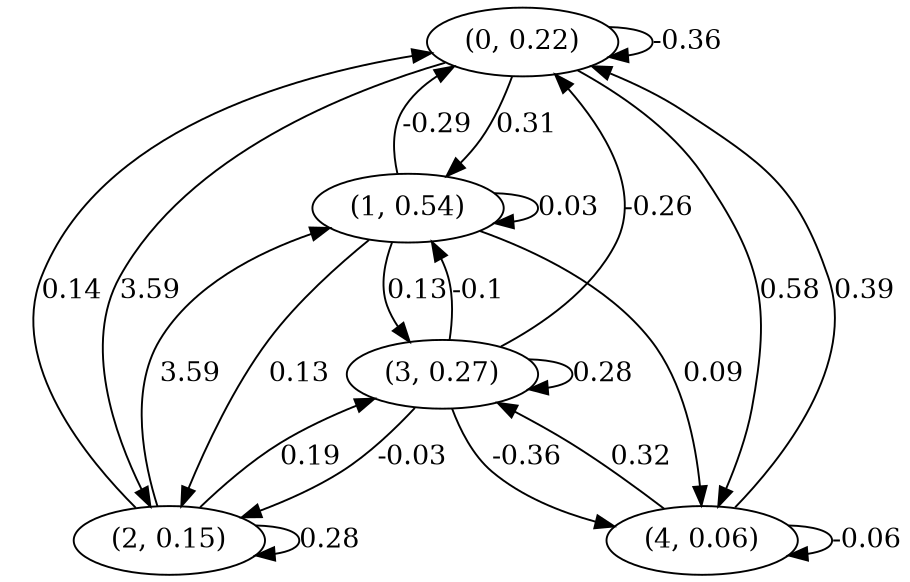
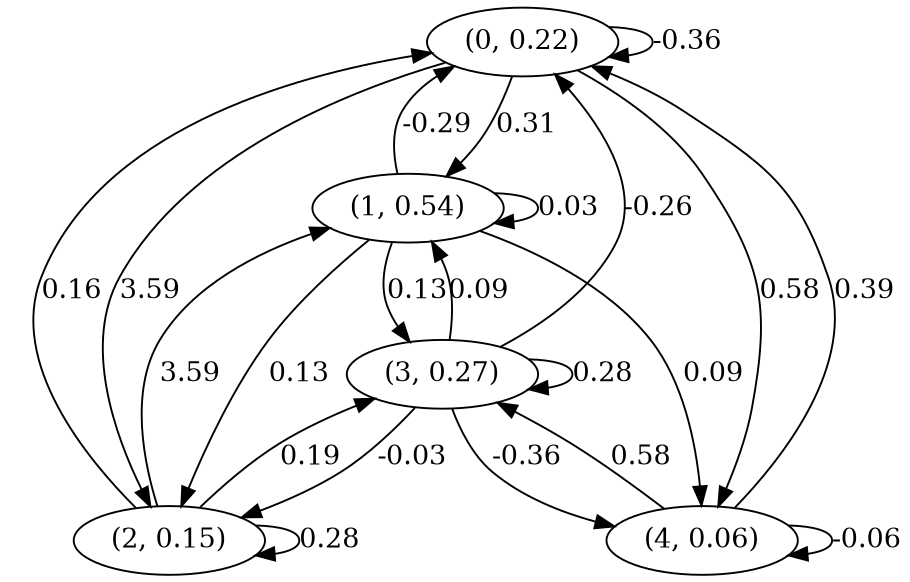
edge "(2, 0.15)" -> "(0, 0.22)": label "0.14" -> "0.16"
edge "(3, 0.27)" -> "(1, 0.54)": label "-0.1" -> "0.09"
edge "(4, 0.06)" -> "(3, 0.27)": label "0.32" -> "0.58"
